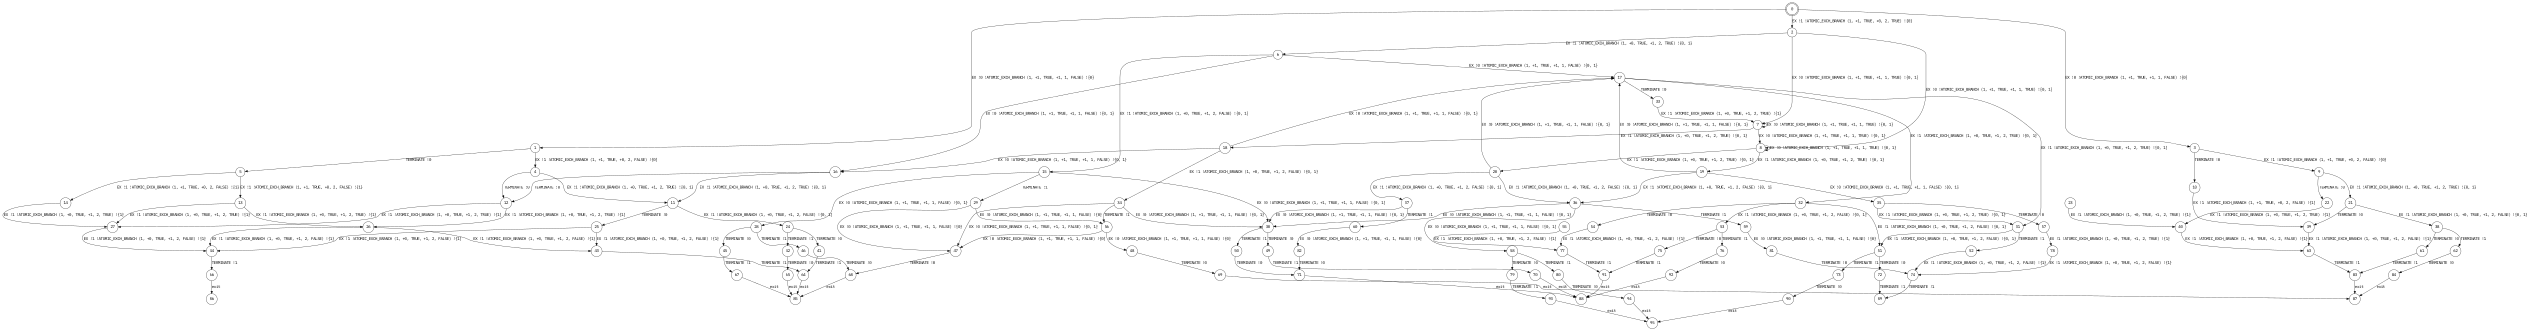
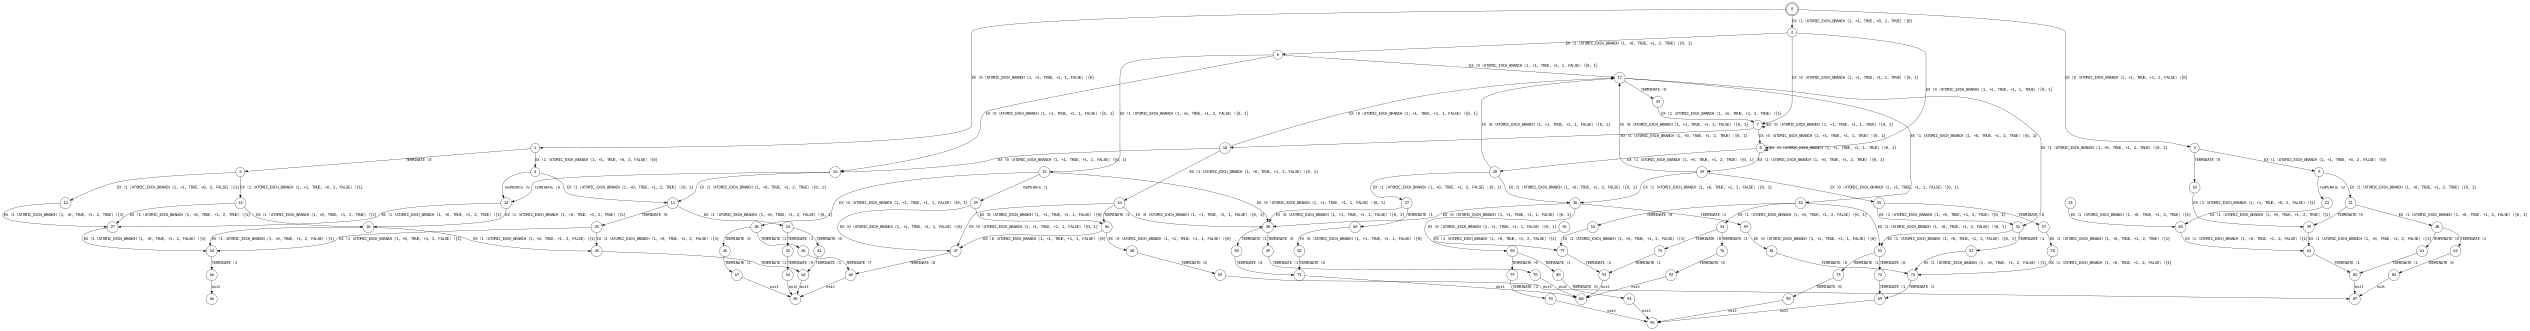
edge "46" -> "68": label "TERMINATE !0" -> "TERMINATE !7"
edge "89" -> "95": added, label "exit"
